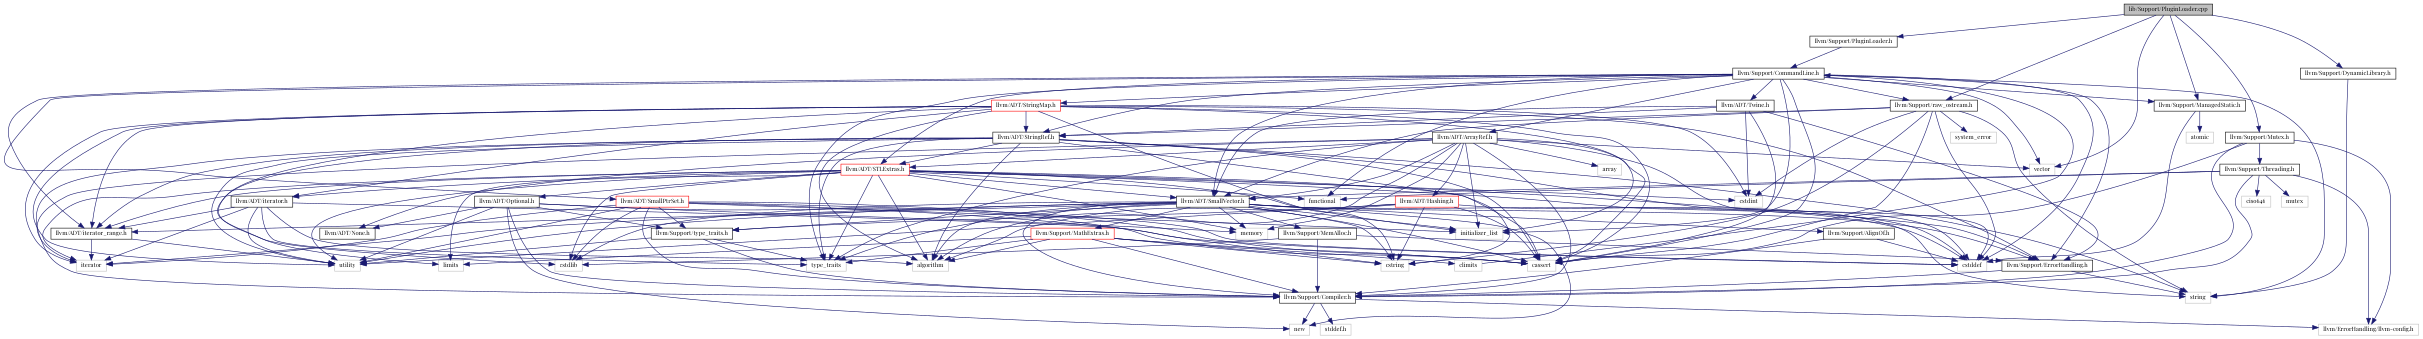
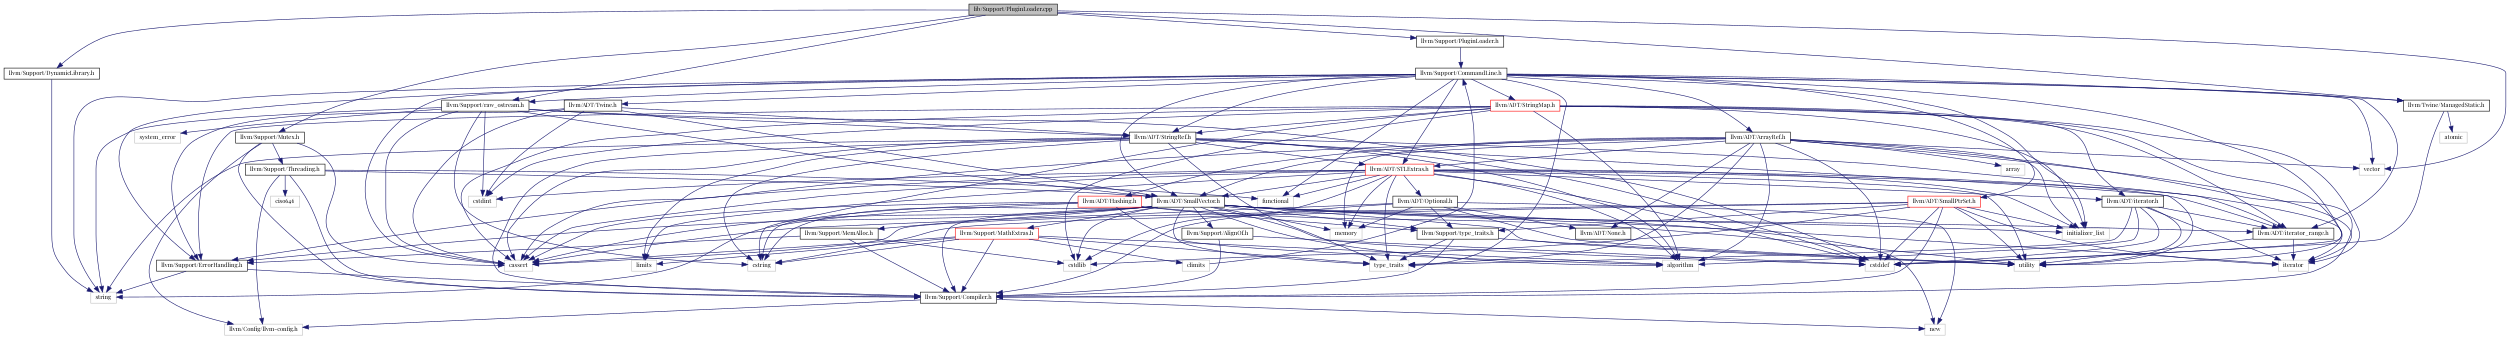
node "llvm/Support/ManagedStatic.h": label "llvm/Support/ManagedStatic.h" -> "llvm/Twine/ManagedStatic.h"
node "mutex": removed
node "stddef.h": removed
node "llvm/ErrorHandling/llvm-config.h": label "llvm/ErrorHandling/llvm-config.h" -> "llvm/Config/llvm-config.h"
